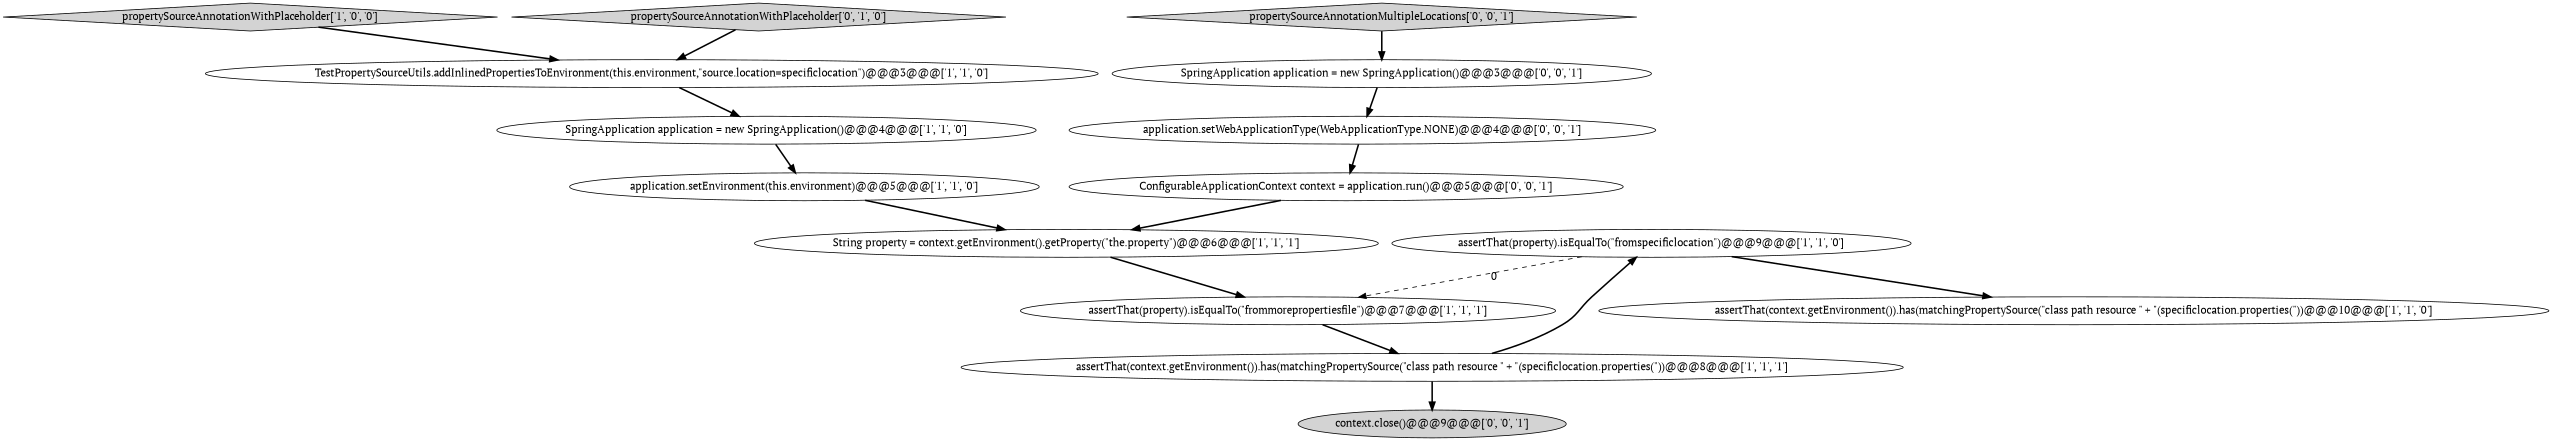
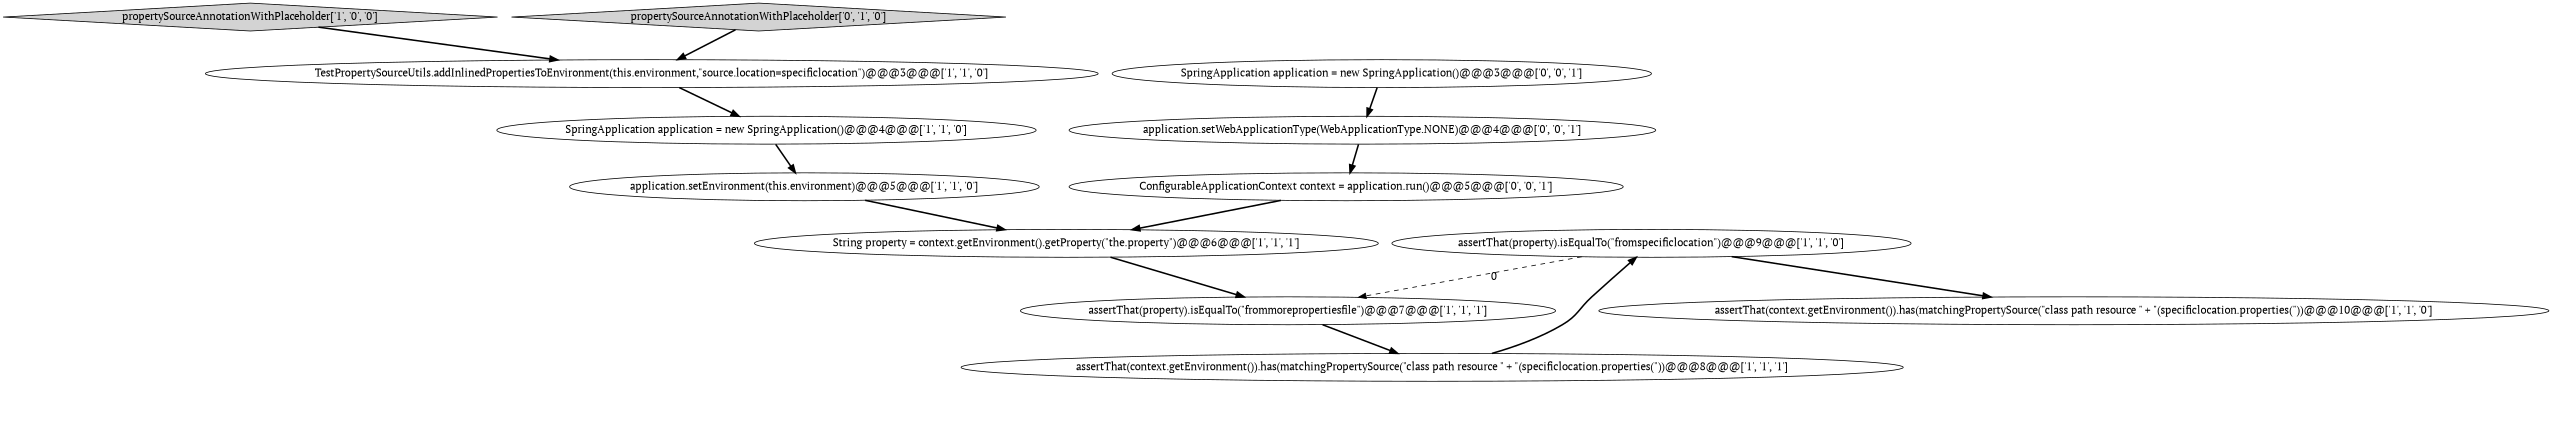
node "propertySourceAnnotationMultipleLocations['0', '0', '1']": removed
node "context.close()@@@9@@@['0', '0', '1']": removed
